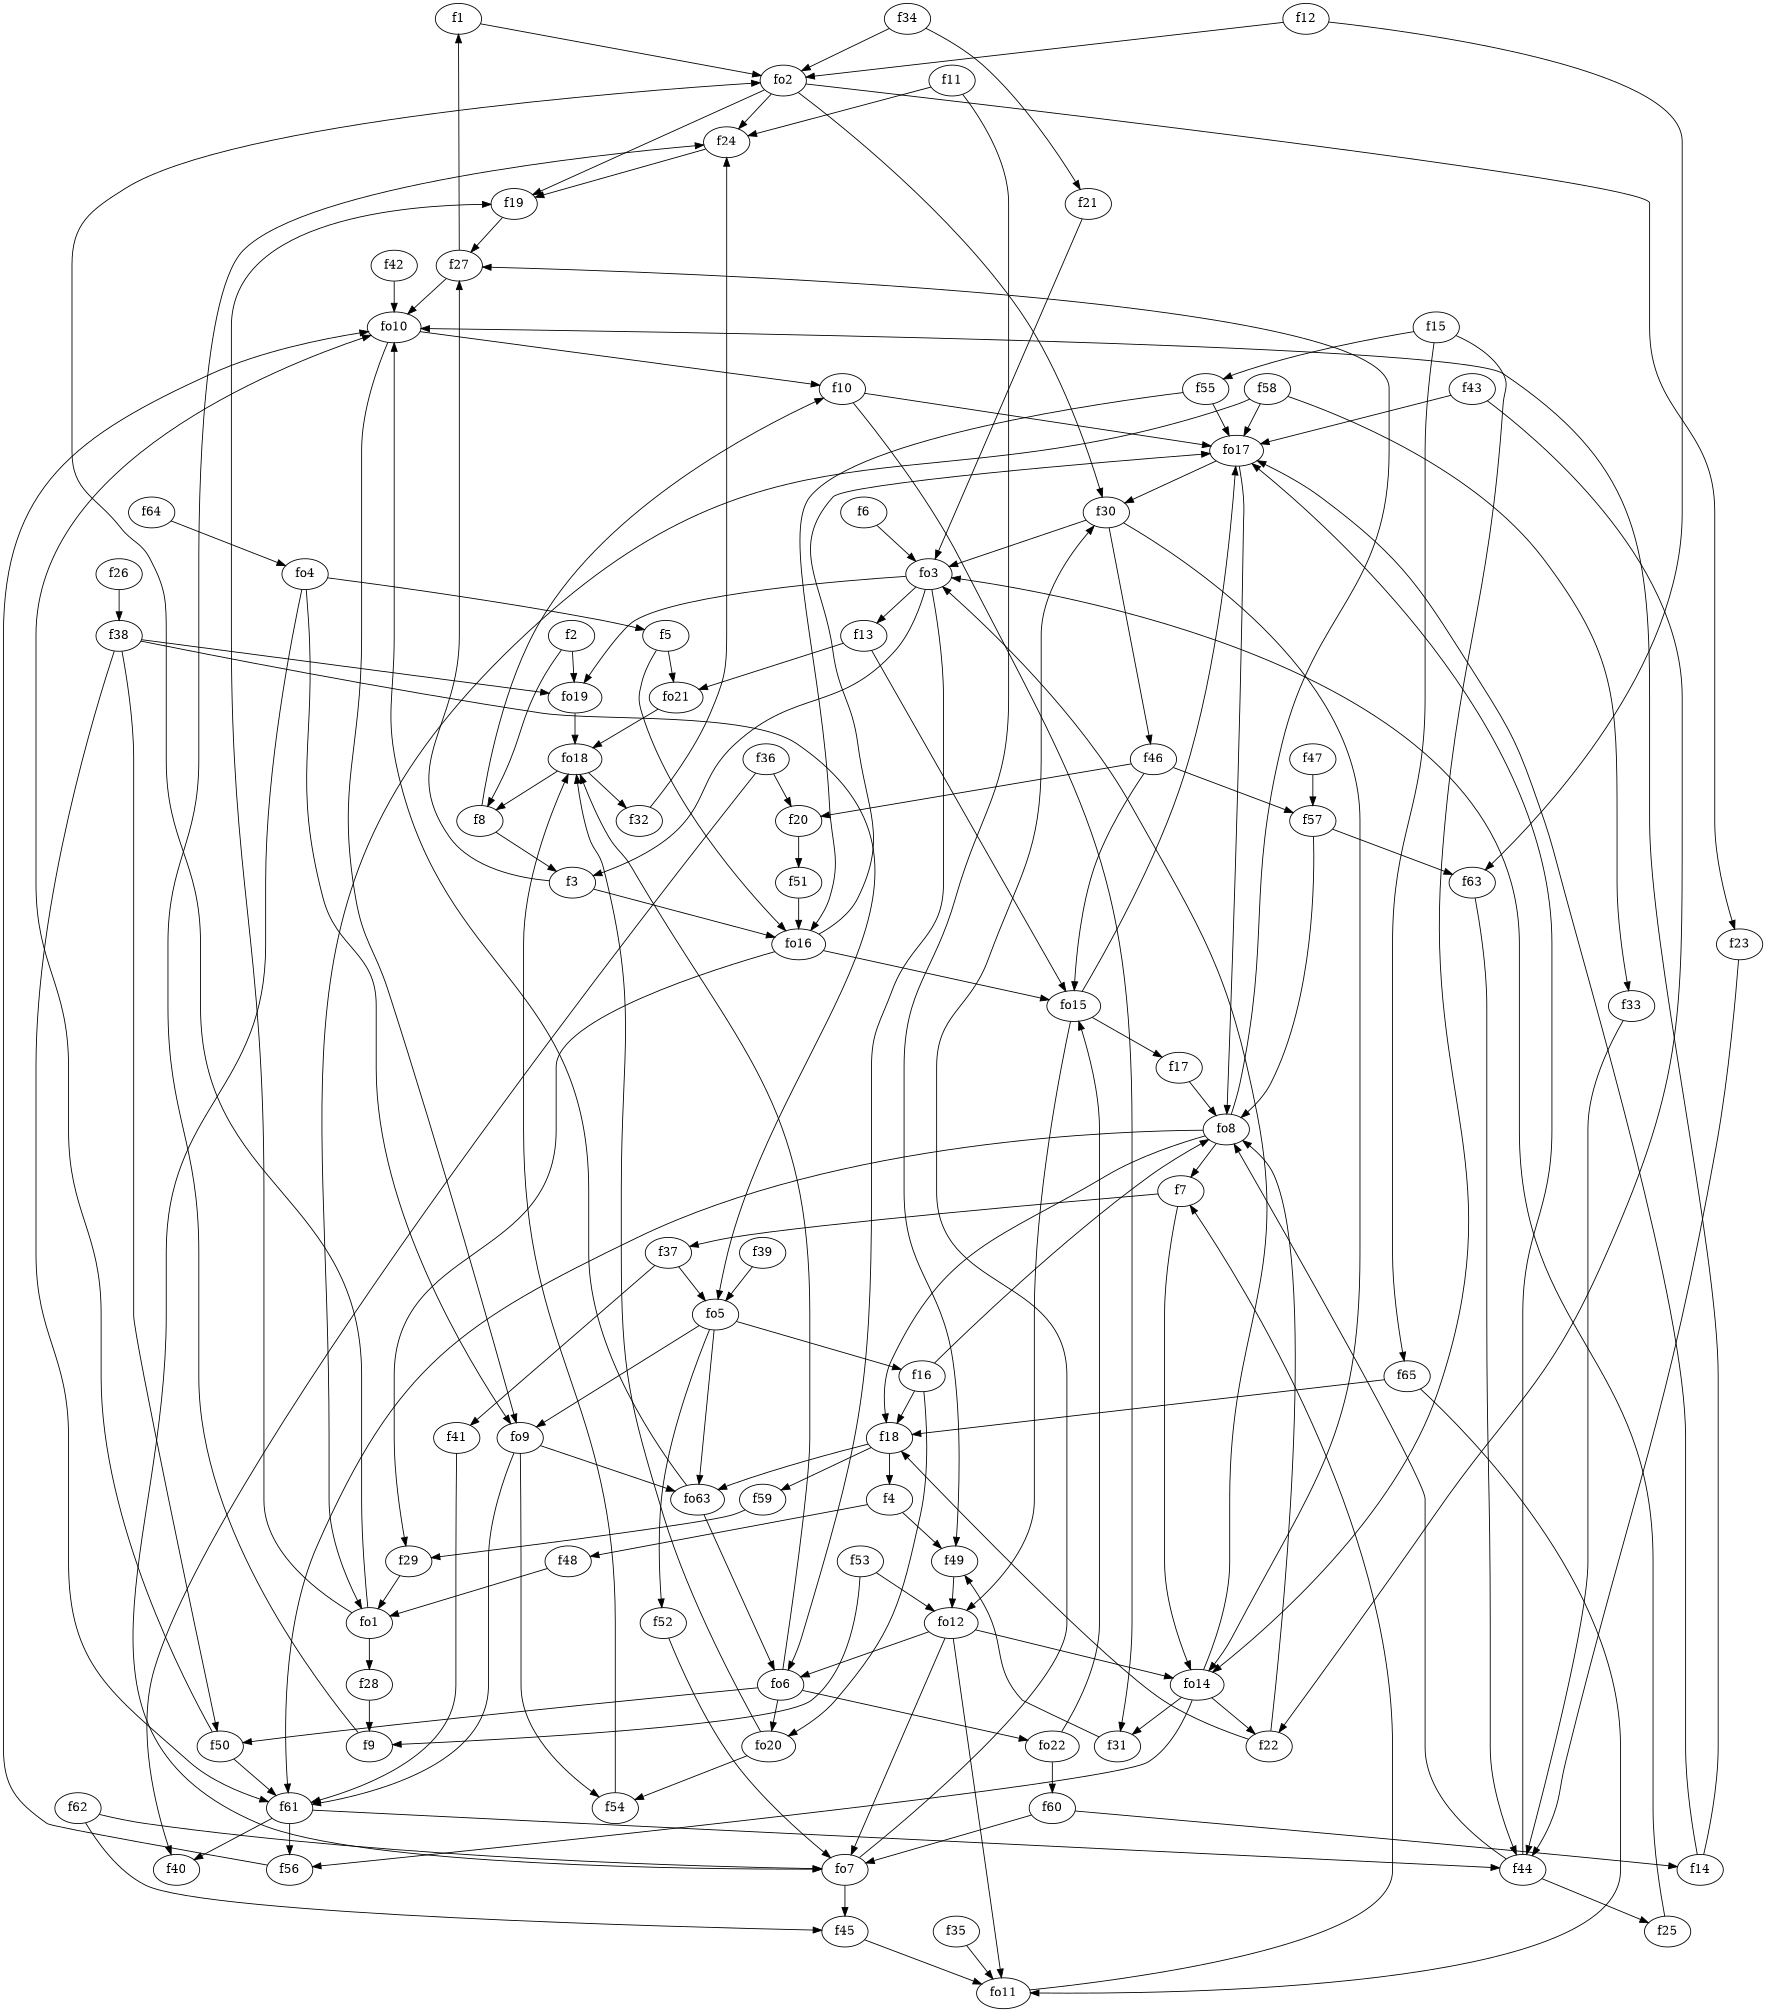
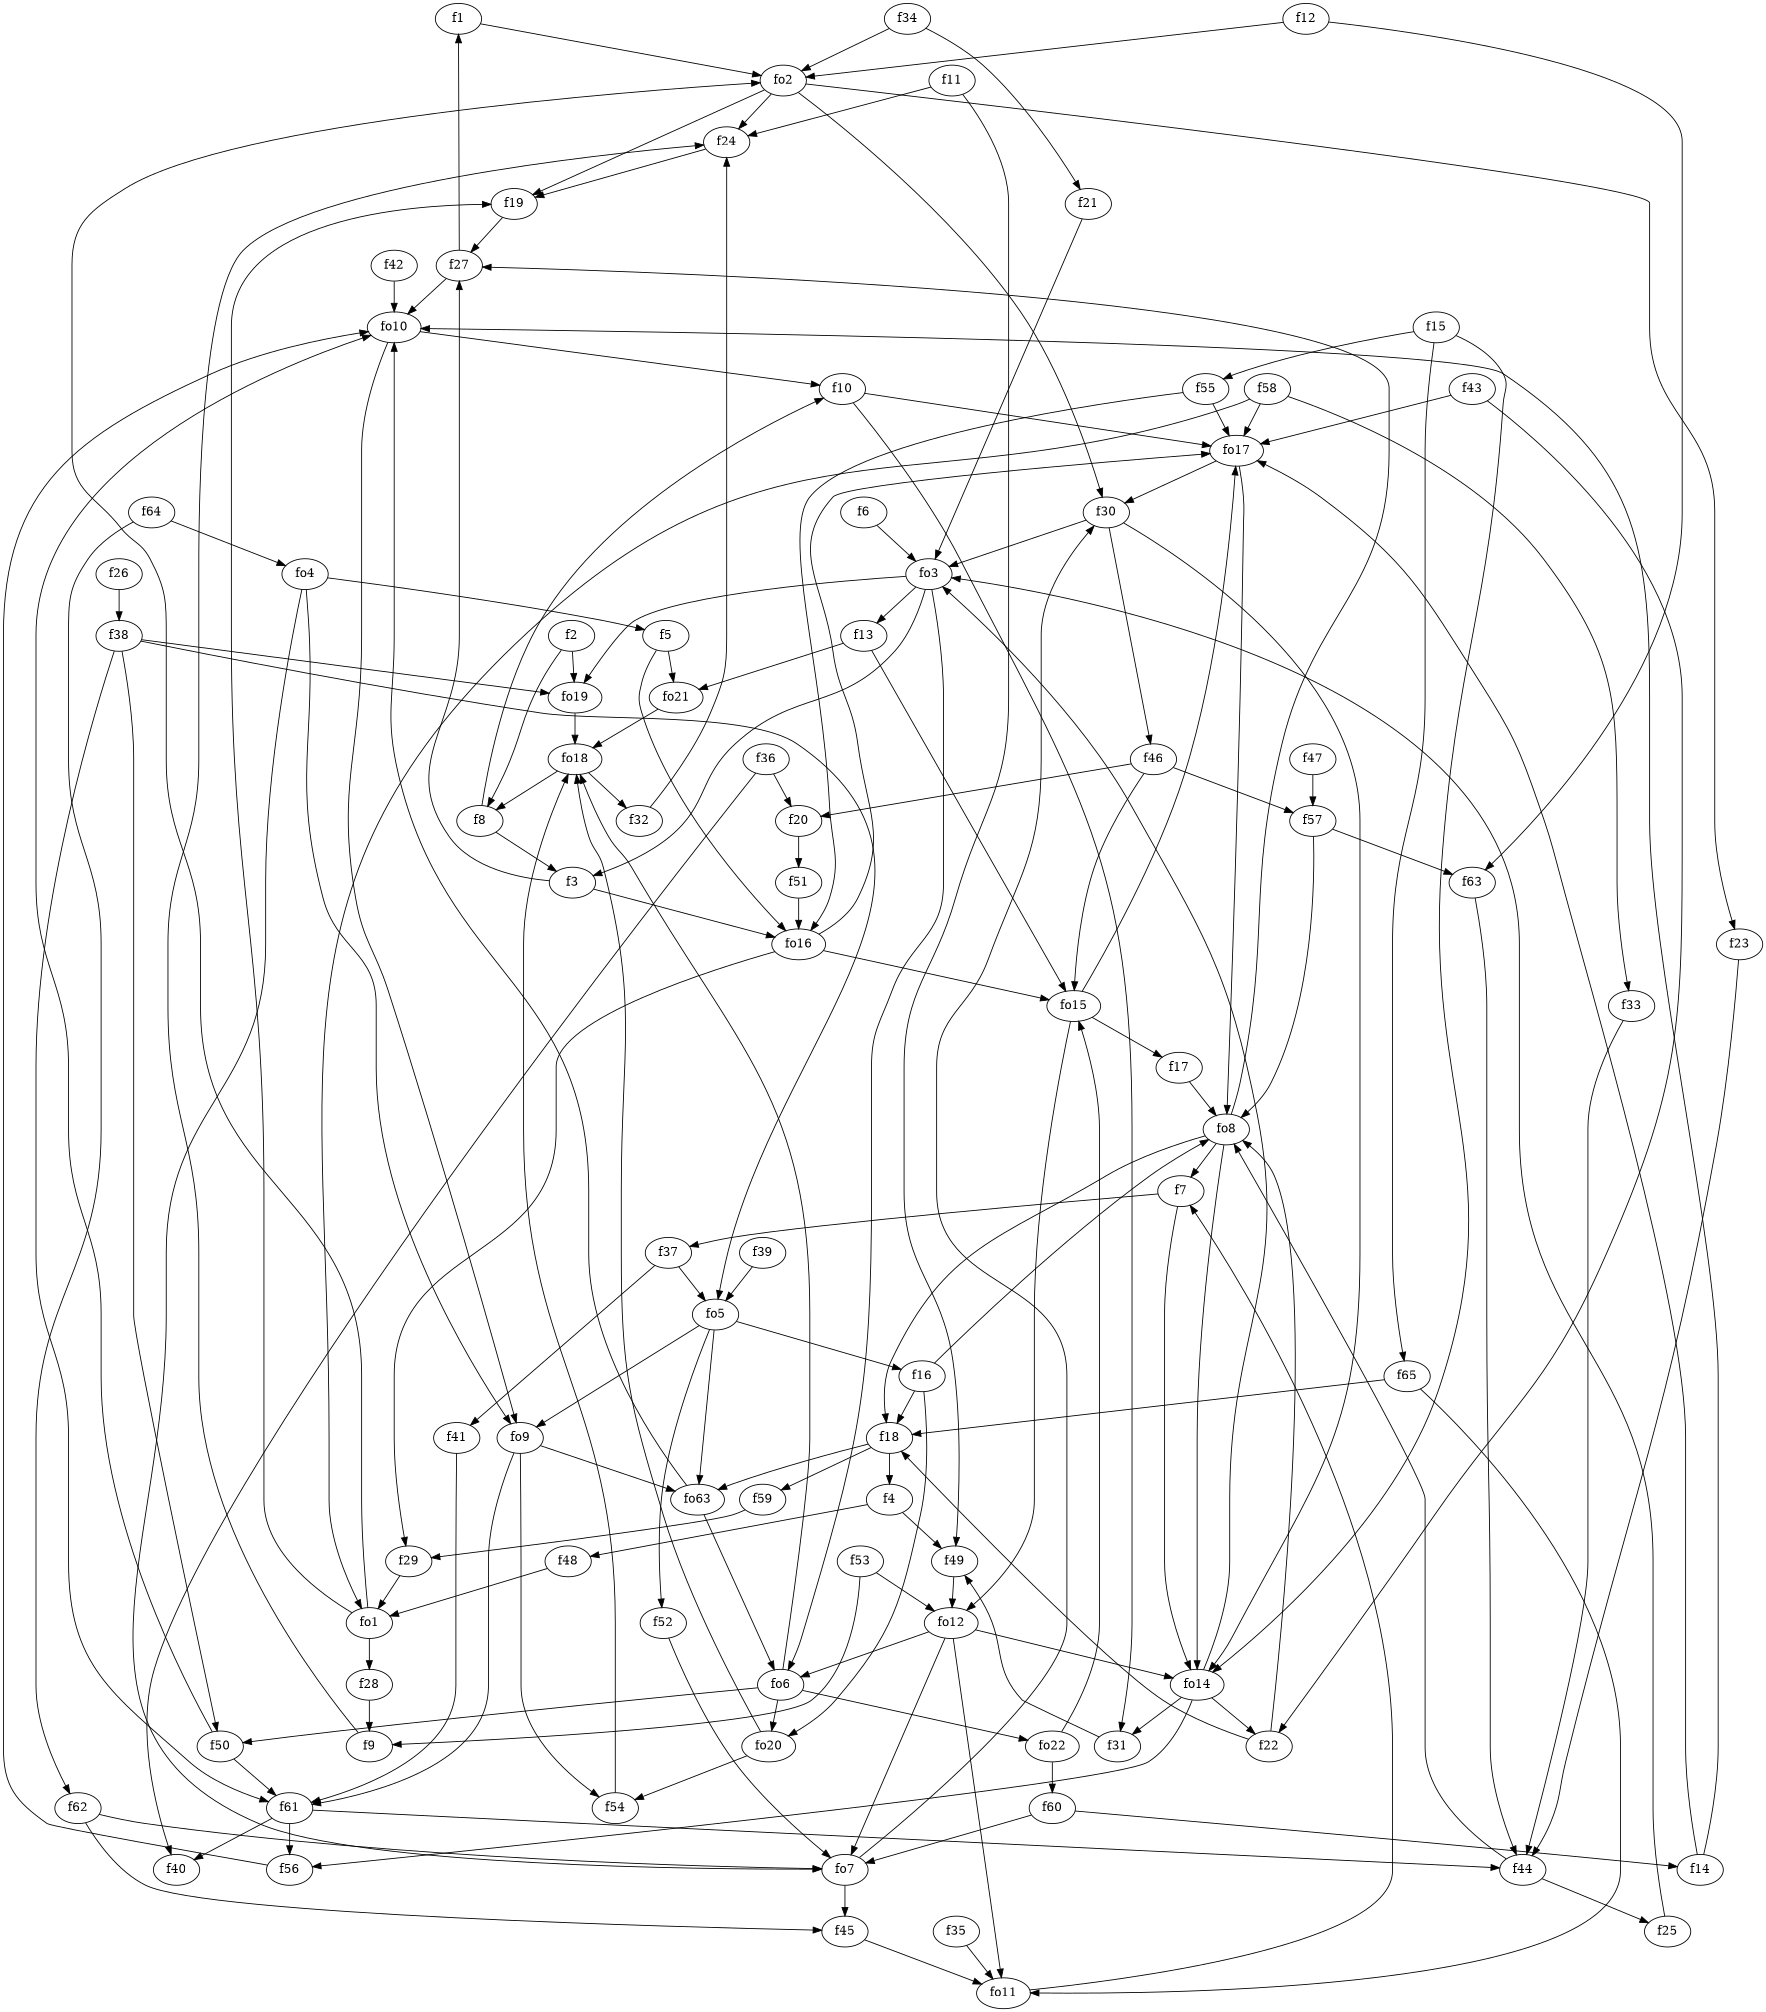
edge "f44" -> "fo17": removed
edge "f64" -> "f62": added
edge "fo8" -> "f61": now "fo8" -> "fo14"
